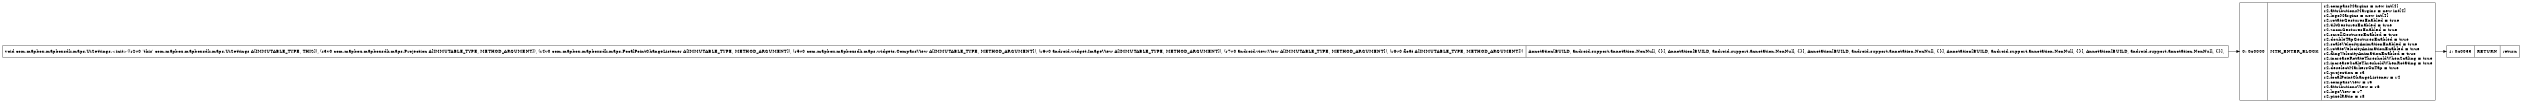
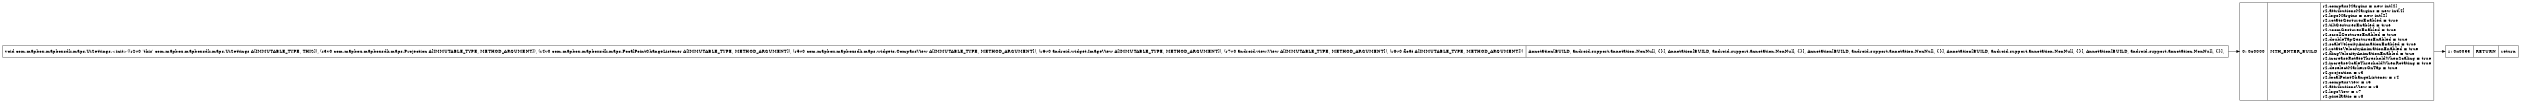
node "0: 0x0000": text "MTH_ENTER_BLOCK" -> "MTH_ENTER_BUILD"
